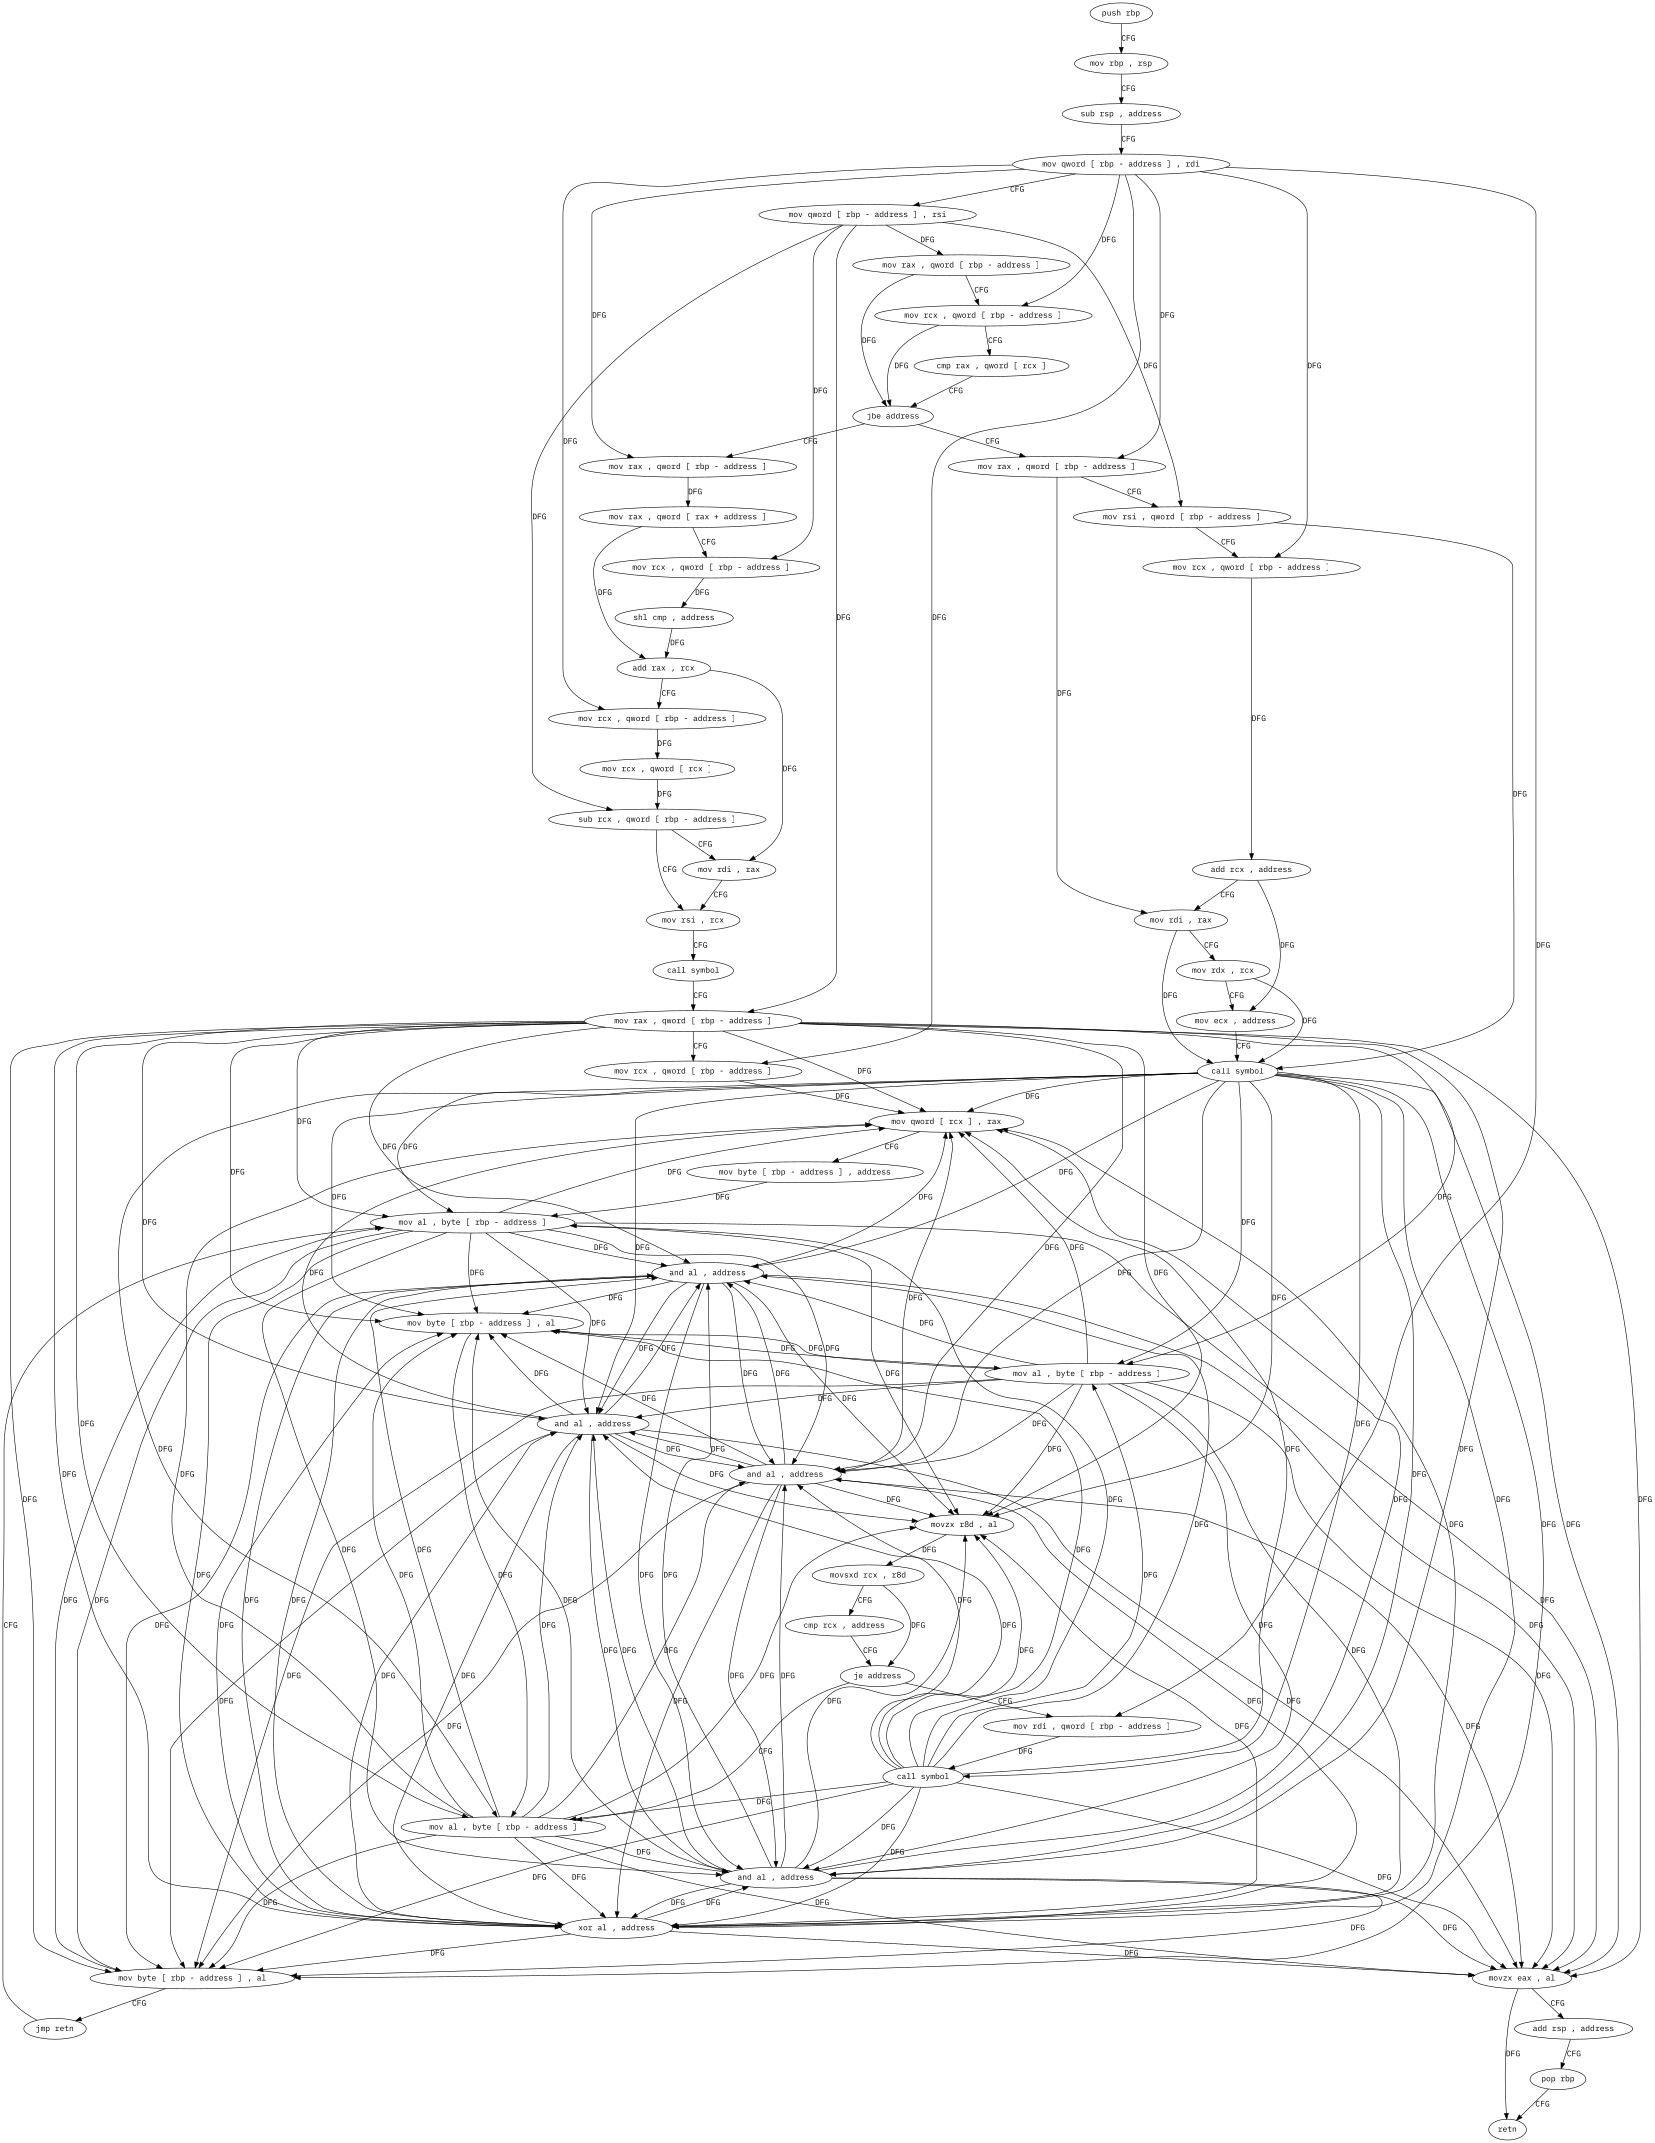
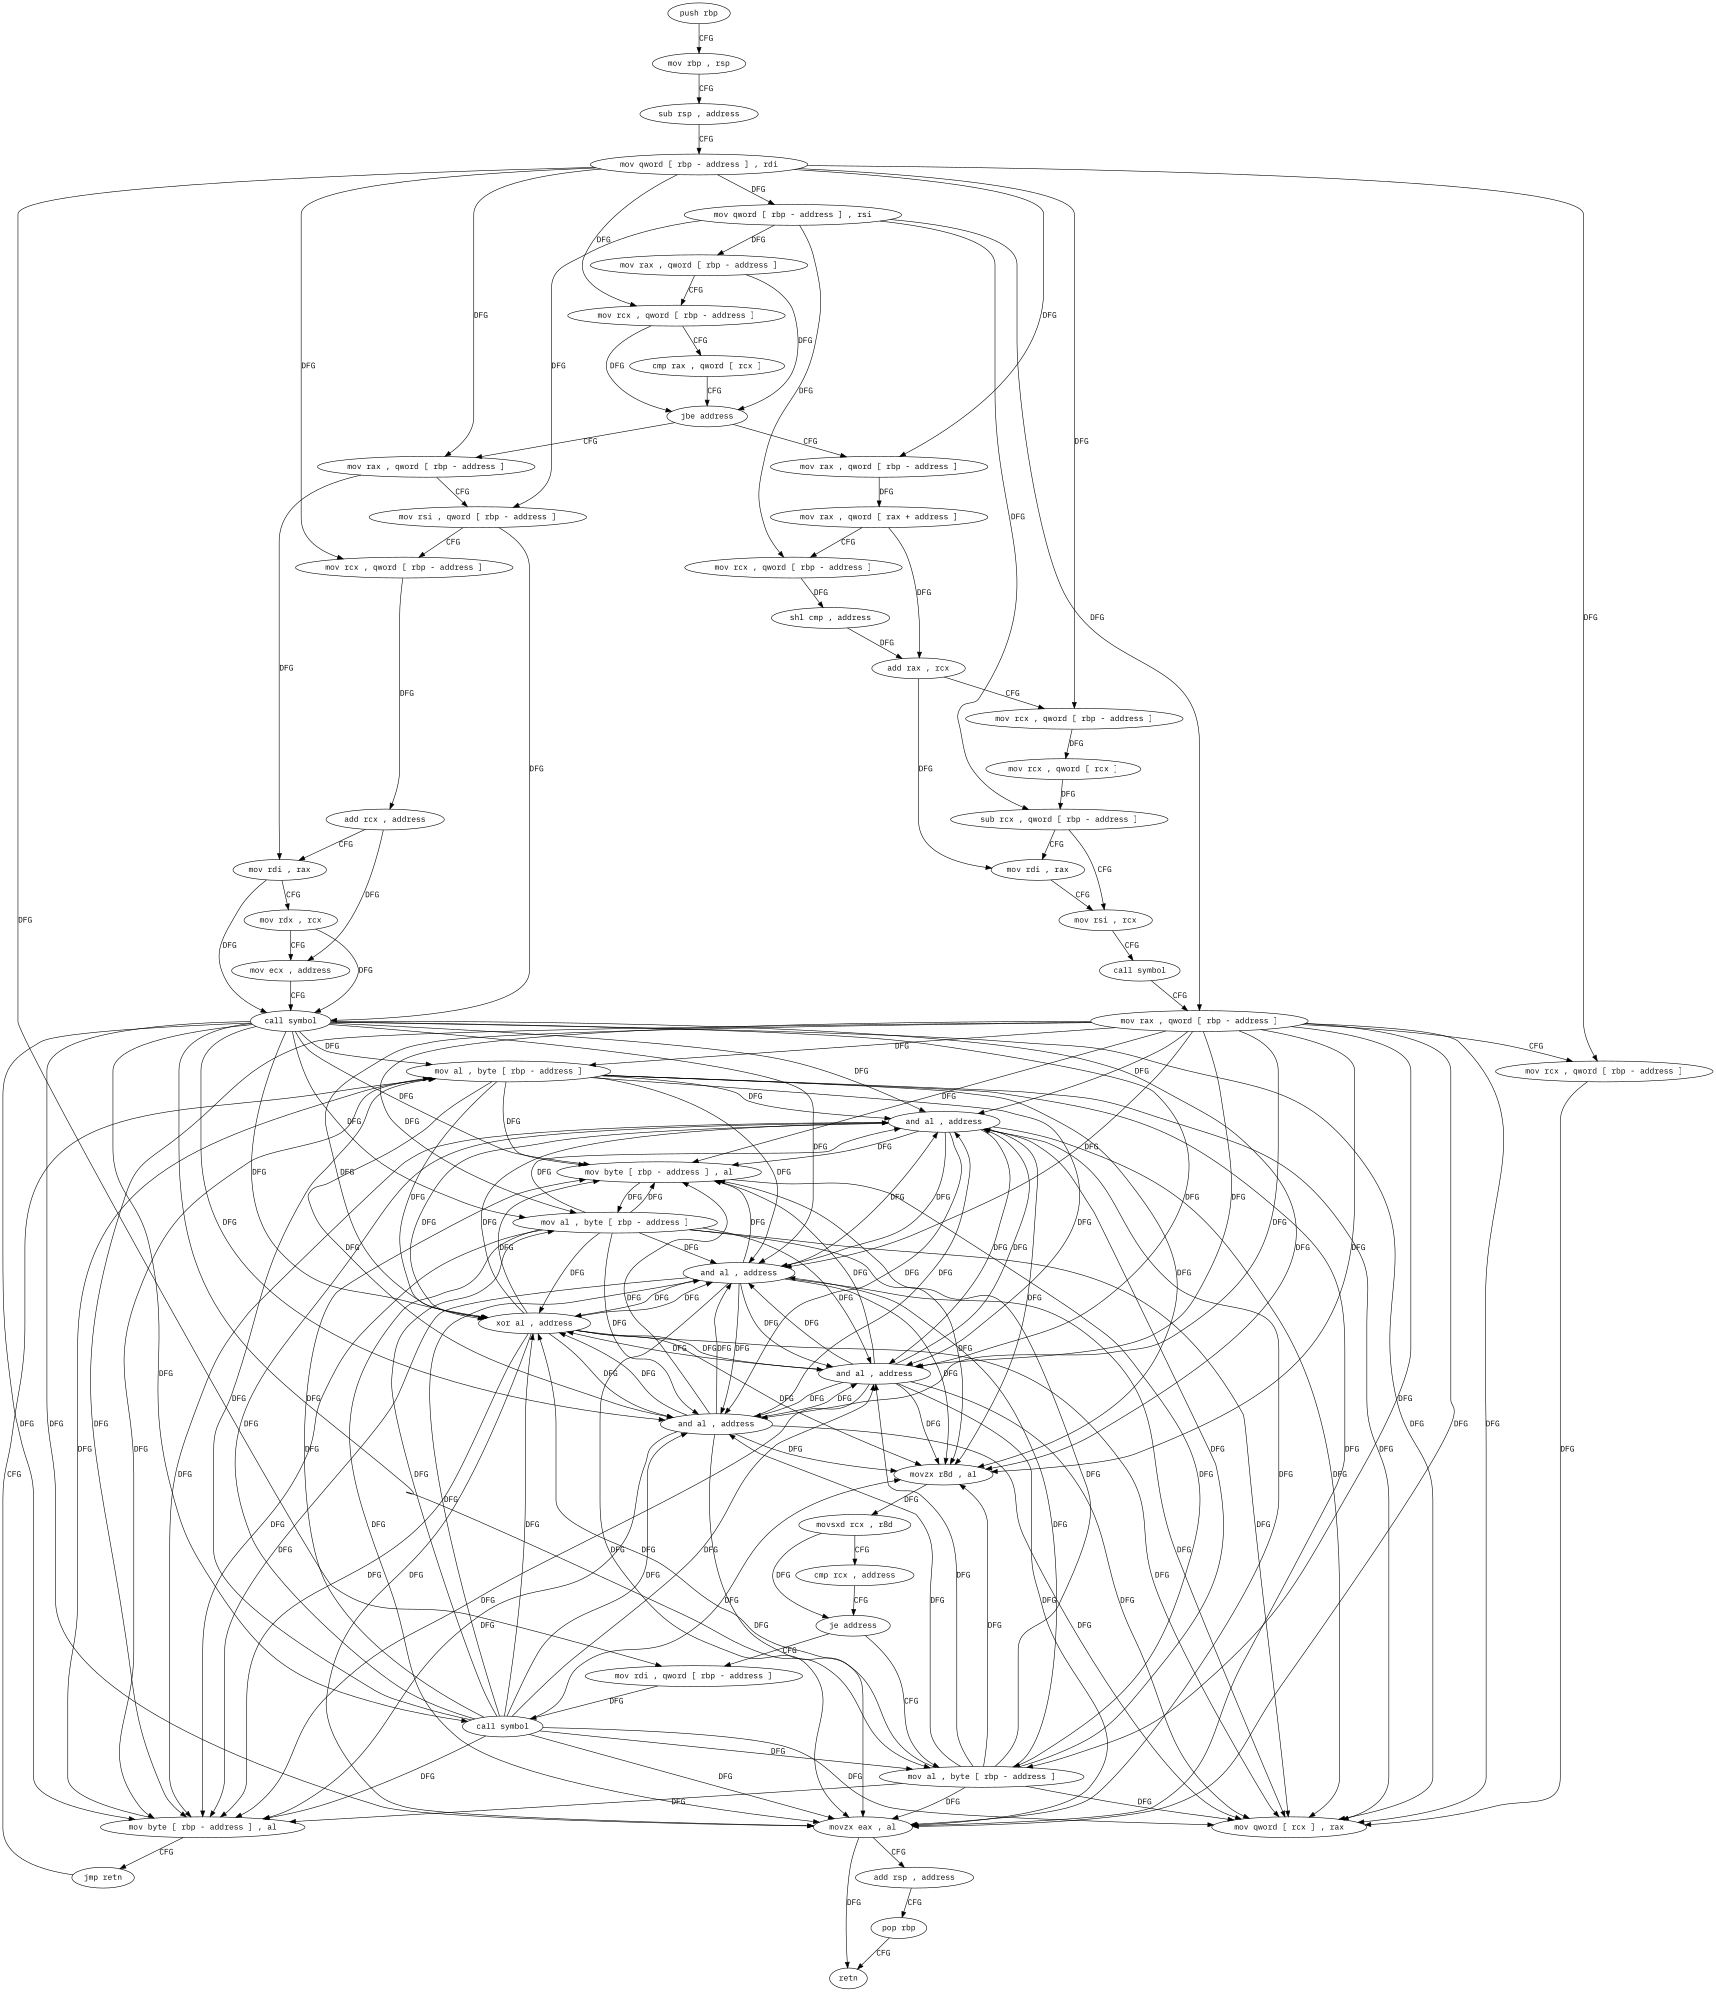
edge "mov qword [ rbp - address ] , rdi" -> "mov qword [ rbp - address ] , rsi": label "CFG" -> "DFG"
node "mov byte [ rbp - address ] , address": removed
